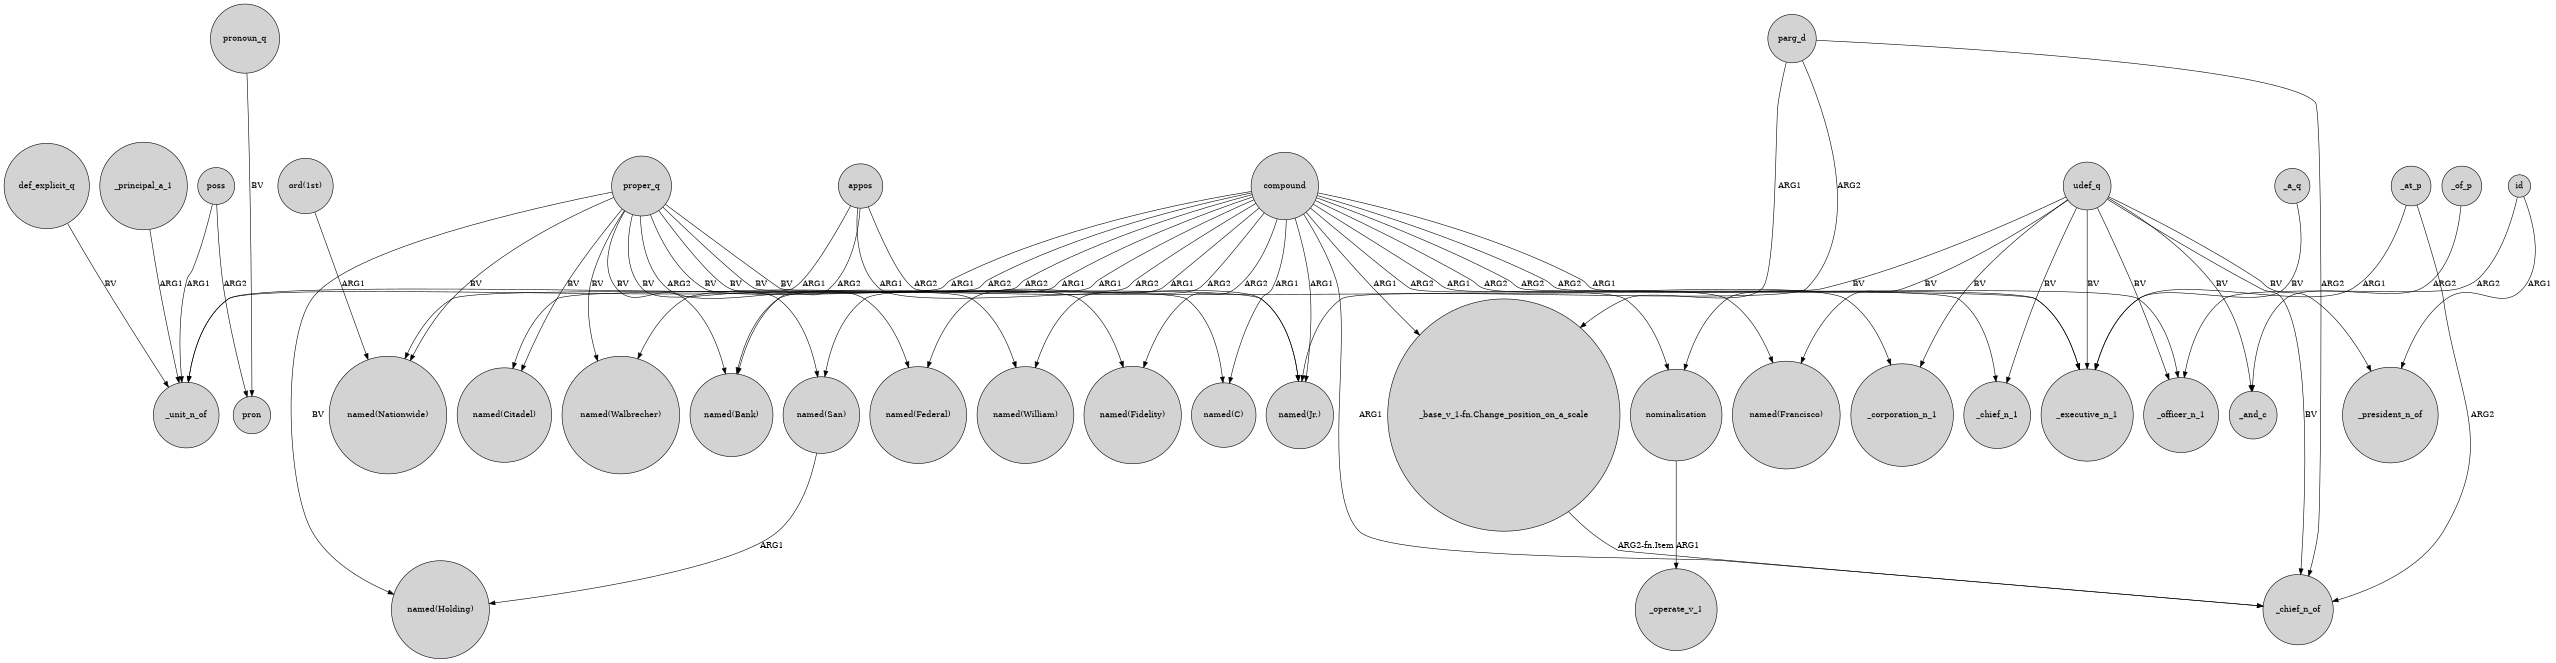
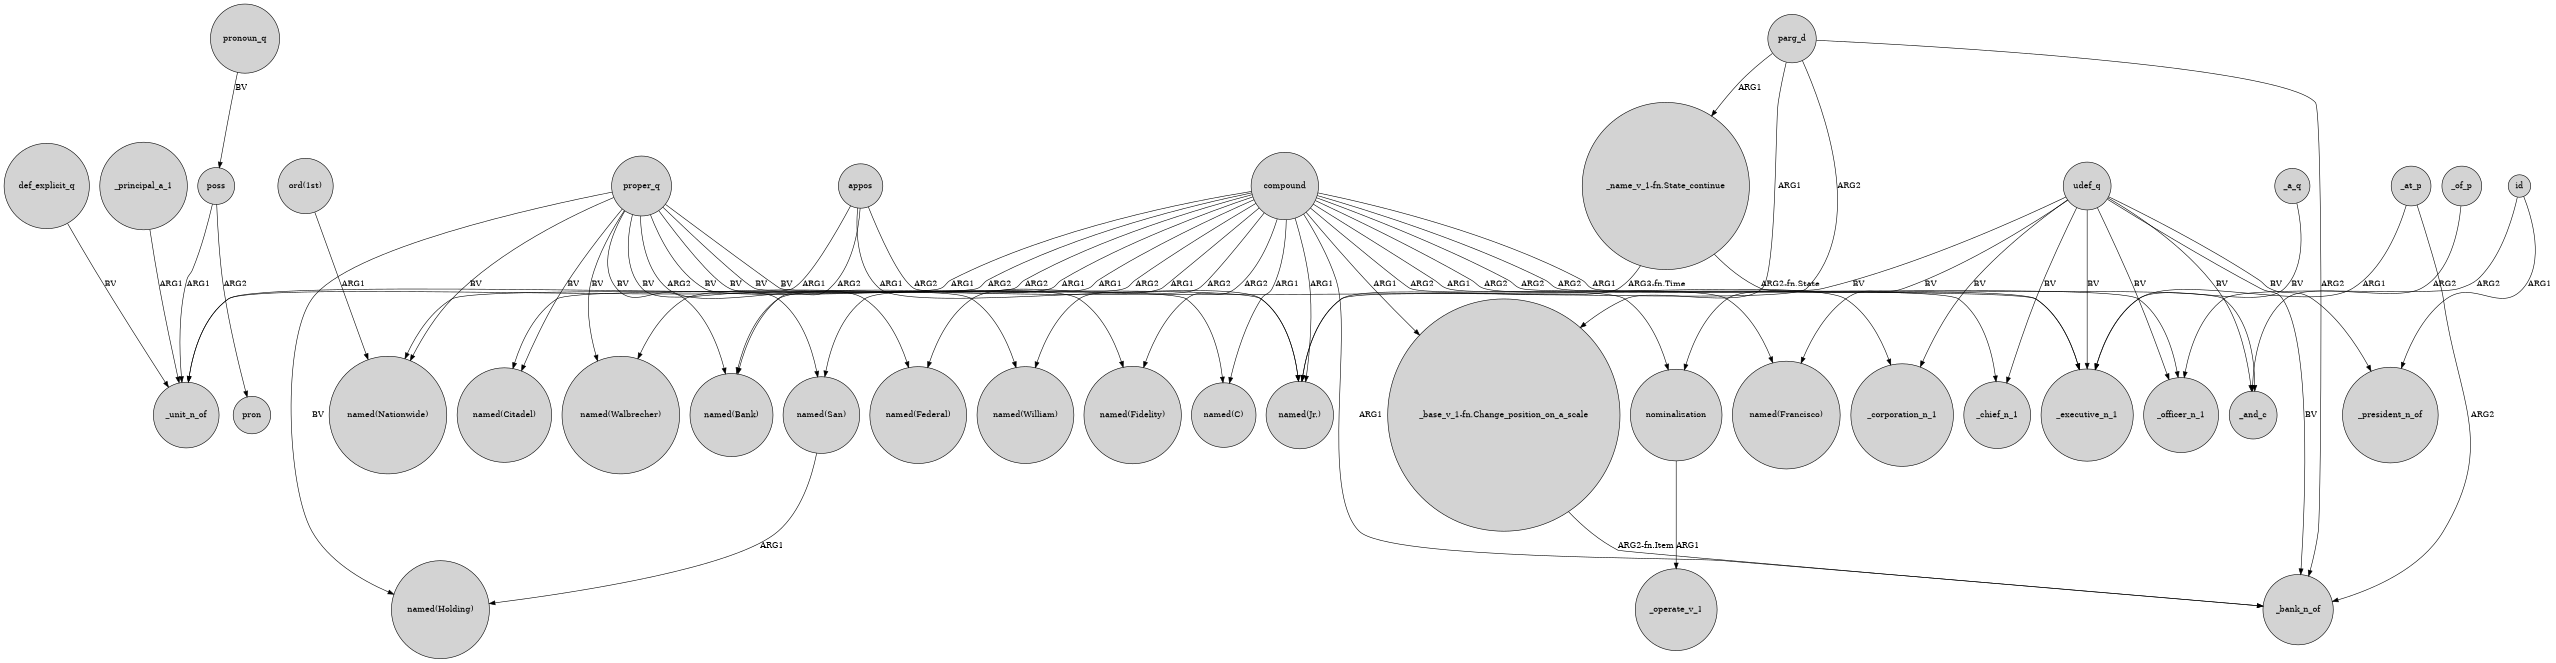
node "_name_v_1-fn.State_continue": added
edge "pronoun_q" -> "pron": now "pronoun_q" -> "poss"
node "_chief_n_of": label "_chief_n_of" -> "_bank_n_of"
